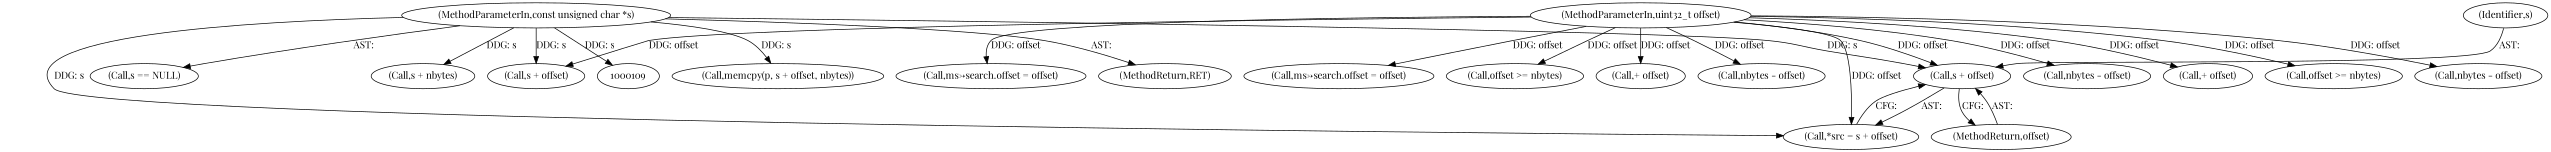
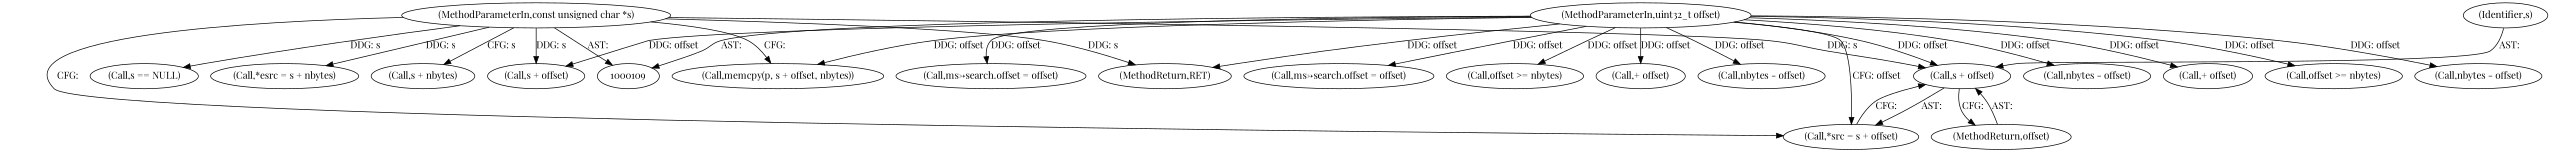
edge "(MethodParameterIn,uint32_t offset)" -> "1000109": added, label "AST:"
edge "(MethodParameterIn,uint32_t offset)" -> "(Call,memcpy(p, s + offset, nbytes))": added, label "DDG: offset"
edge "(MethodParameterIn,uint32_t offset)" -> "(MethodReturn,RET)": added, label "DDG: offset"
edge "(MethodParameterIn,const unsigned char *s)" -> "(Call,s == NULL)": label "AST: " -> "DDG: s"
edge "(MethodParameterIn,const unsigned char *s)" -> "(Call,s + nbytes)": label "DDG: s" -> "CFG: s"
edge "(MethodParameterIn,const unsigned char *s)" -> "1000109": label "DDG: s" -> "AST: "
edge "(MethodParameterIn,const unsigned char *s)" -> "(Call,memcpy(p, s + offset, nbytes))": label "DDG: s" -> "CFG: "
edge "(MethodParameterIn,const unsigned char *s)" -> "(MethodReturn,RET)": label "AST: " -> "DDG: s"
edge "(MethodParameterIn,const unsigned char *s)" -> "(Call,*src = s + offset)": label "DDG: s" -> "CFG: "
node "(Call,*esrc = s + nbytes)": added
edge "(MethodParameterIn,uint32_t offset)" -> "(Call,*src = s + offset)": label "DDG: offset" -> "CFG: offset"
